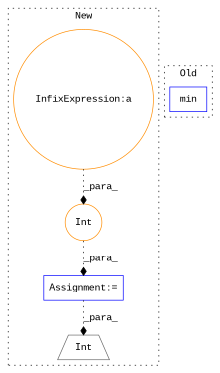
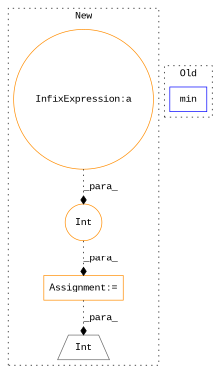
node "Assignment:=": color blue -> darkorange
